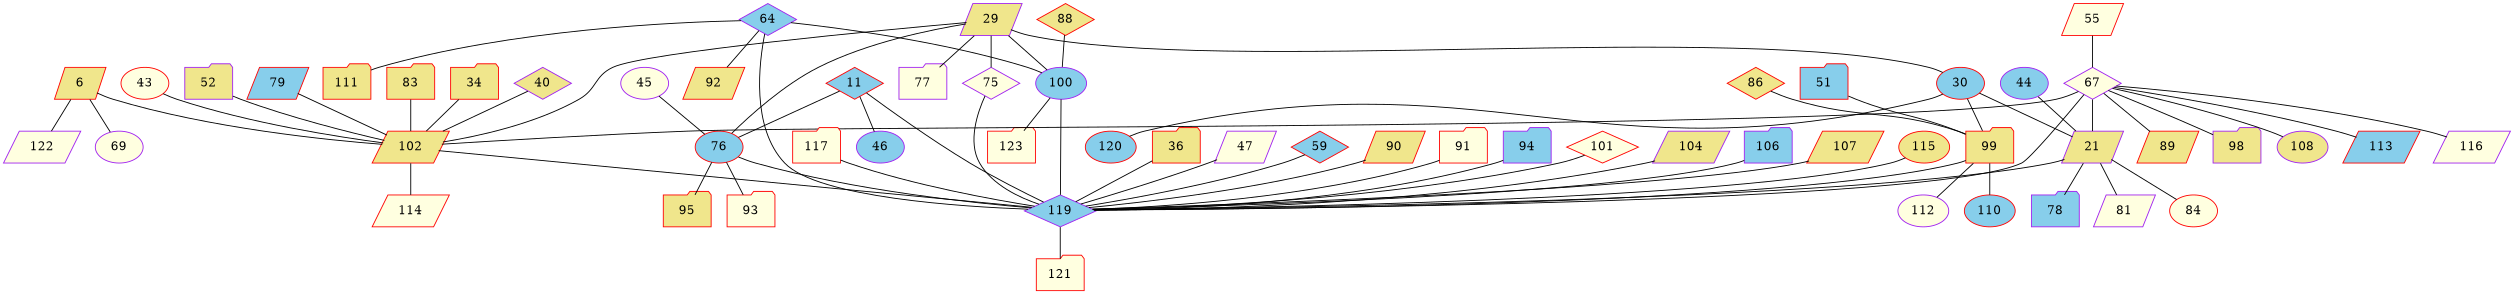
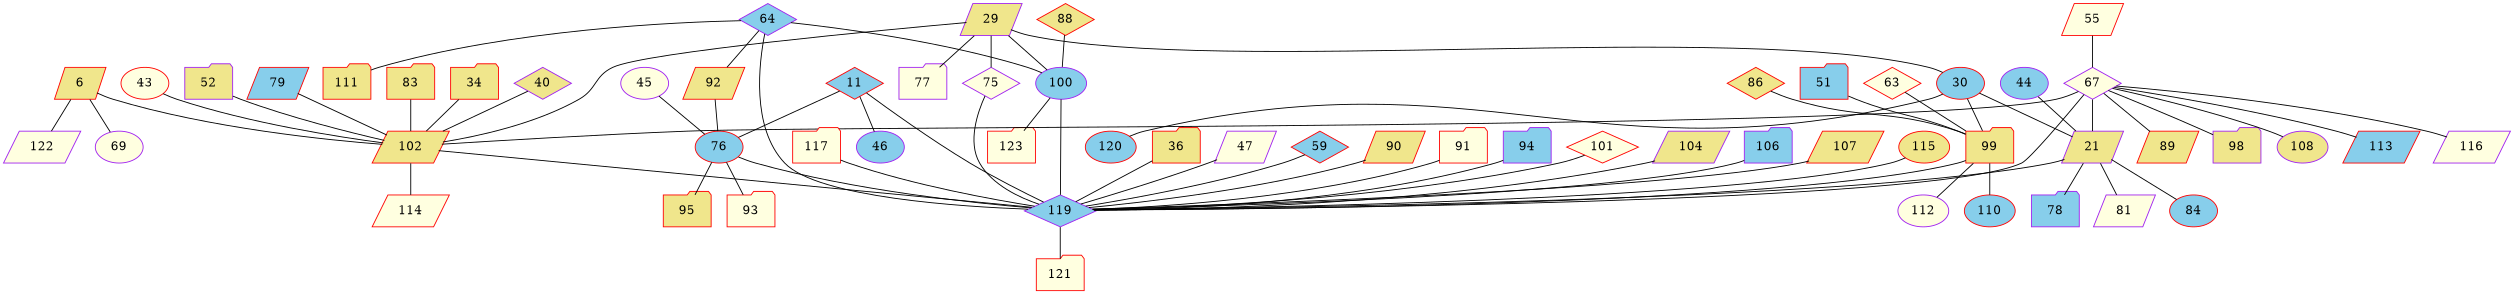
edge "29" -- "76": now "92" -- "76"
node "63": added
node "84": fillcolor lightyellow -> skyblue
